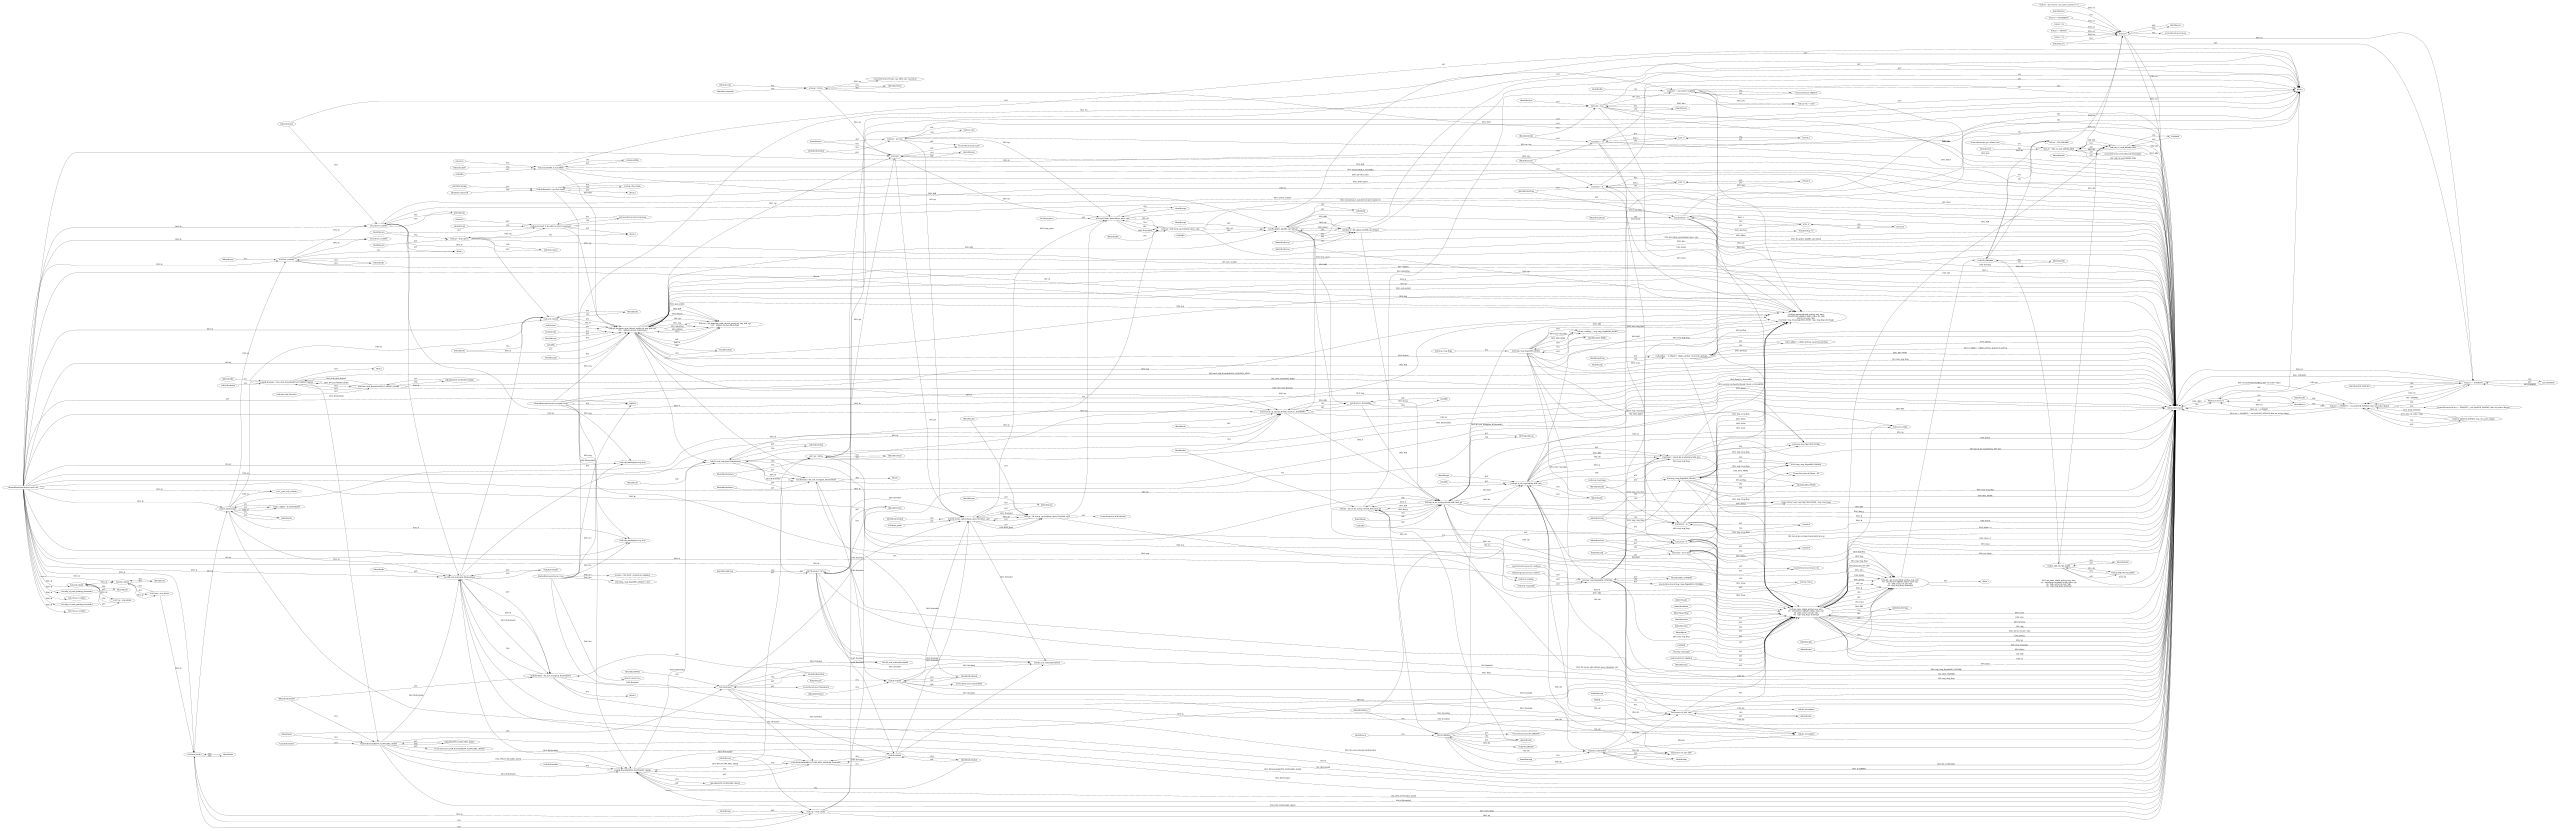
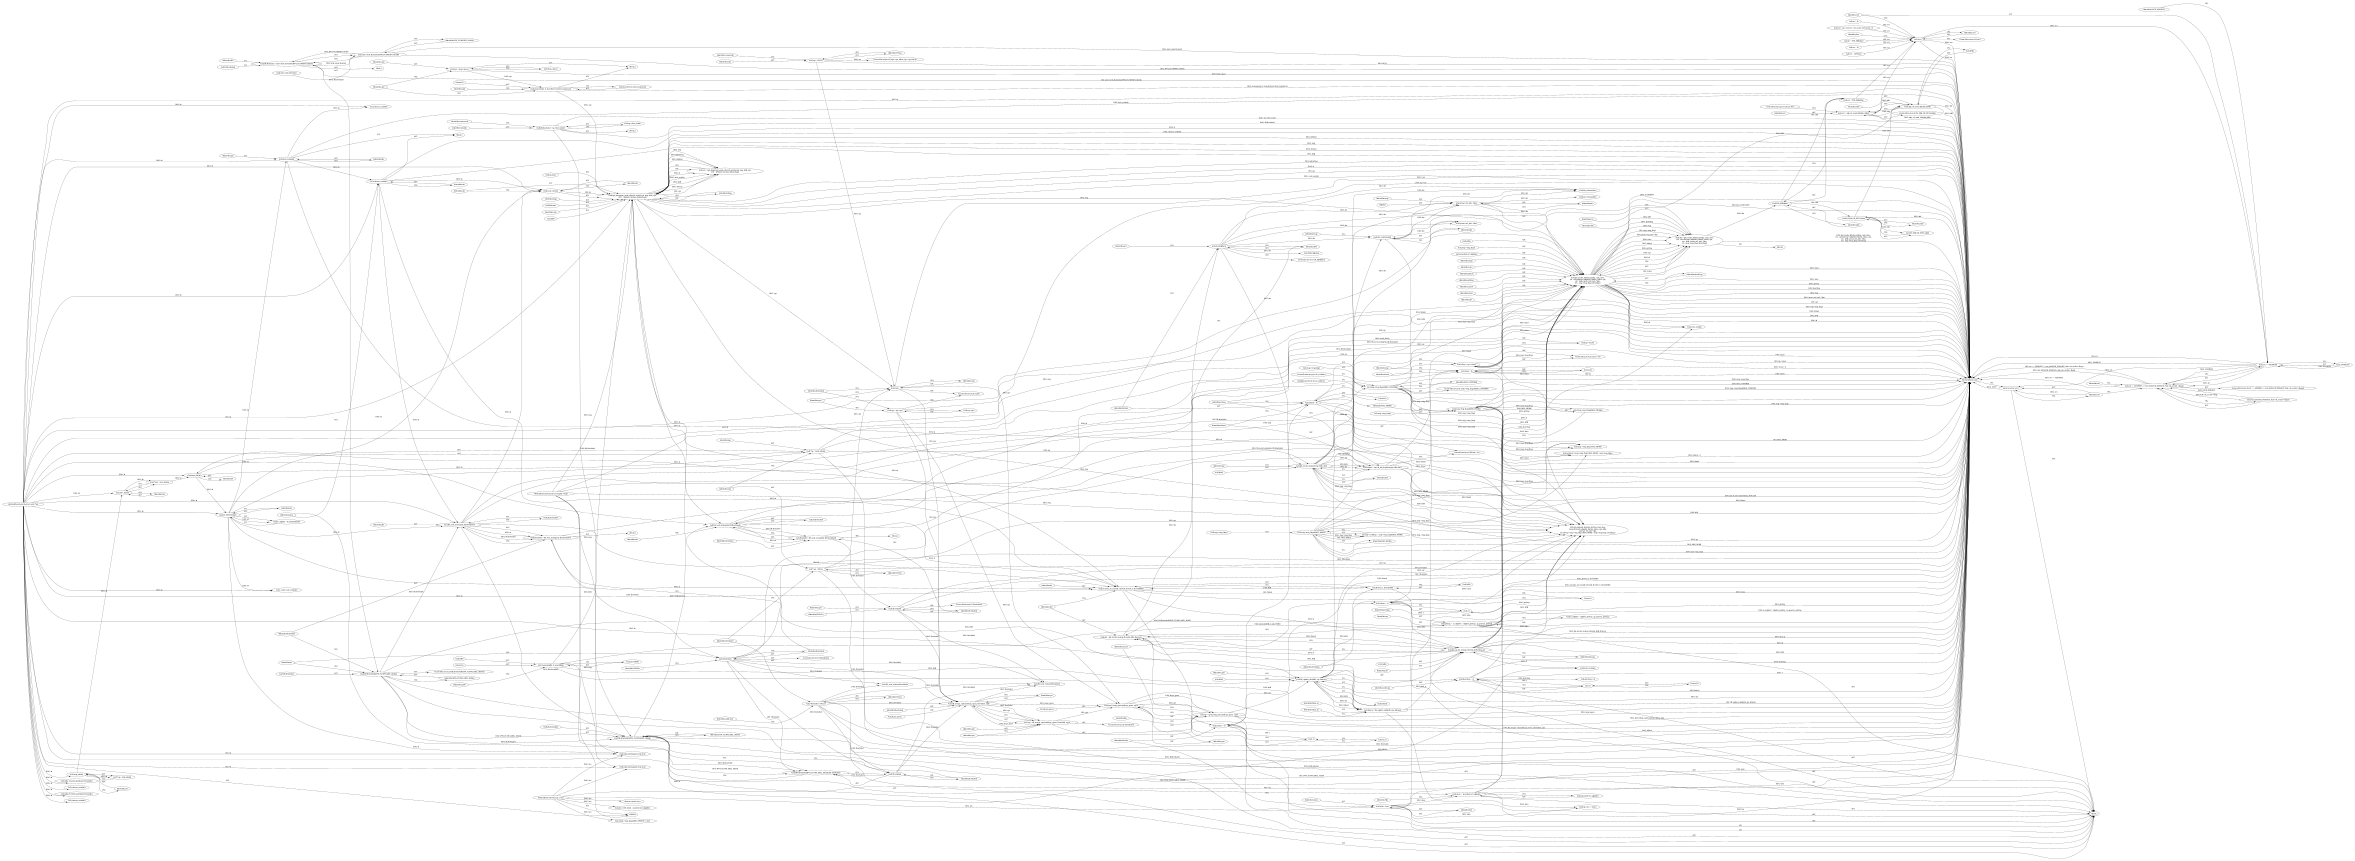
edge "(Call,msg->msg_flags&MSG_PROBE)" -> "(Identifier,MSG_PROBE)": now "(Call,hlimit < 0)" -> "(Identifier,MSG_PROBE)"
edge "(Call,ip6_sk_dst_lookup_flow(sk, &fl6, final_p))" -> "(Call,ip6_sk_dst_hoplimit(np, &fl6, dst))": removed, label "DDG: &fl6"
